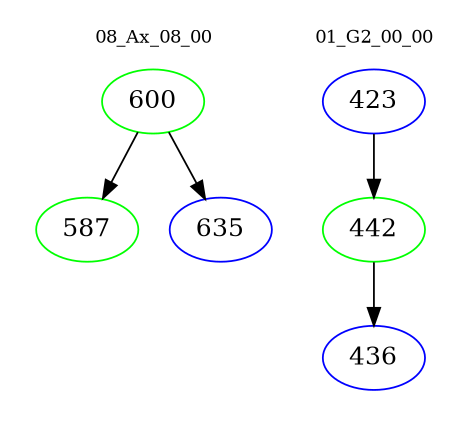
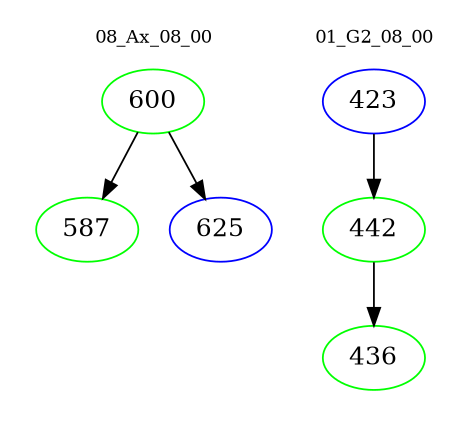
cluster "01_G2_00_00": label "01_G2_00_00" -> "01_G2_08_00"
node "635": label "635" -> "625"
node "436": color blue -> green
